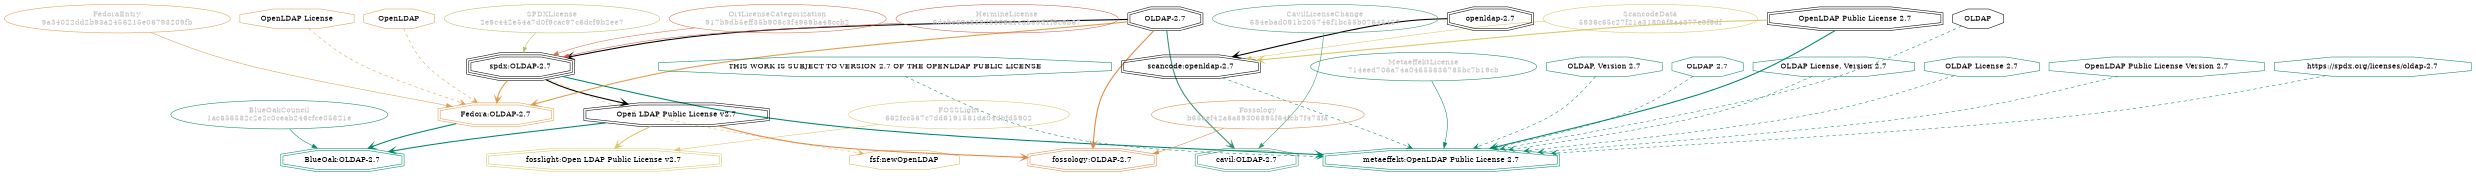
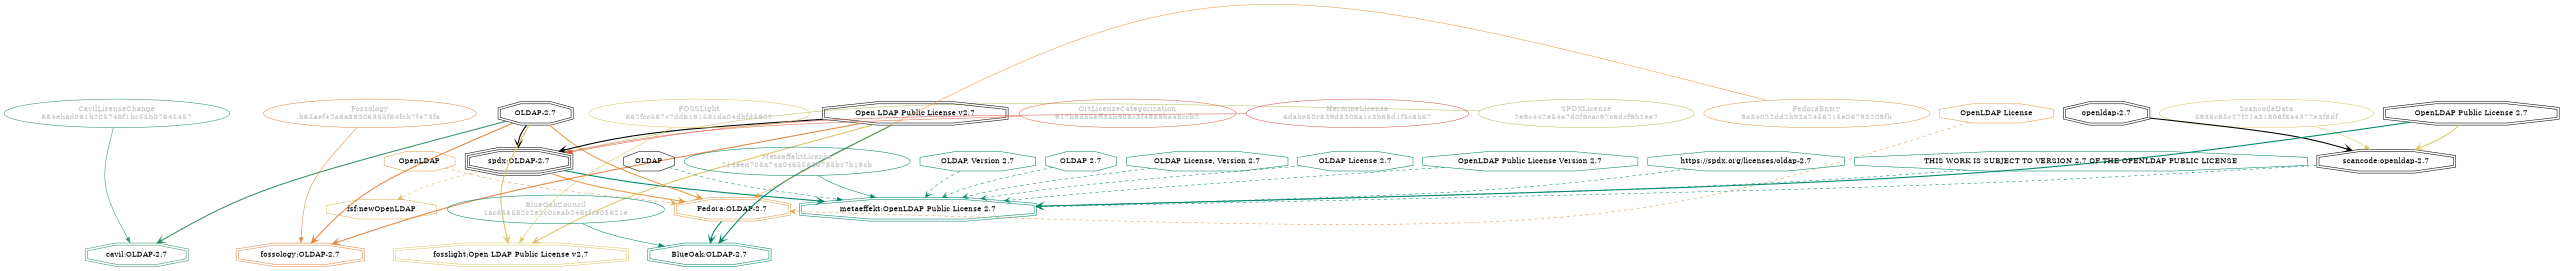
edge "spdx:OLDAP-2.7" -> "Open LDAP Public License v2.7": reversed
edge "OLDAP" -> "metaeffekt:OpenLDAP Public License 2.7": arrowhead vee -> normal
edge "OLDAP-2.7" -> "fosslight:Open LDAP Public License v2.7": added
